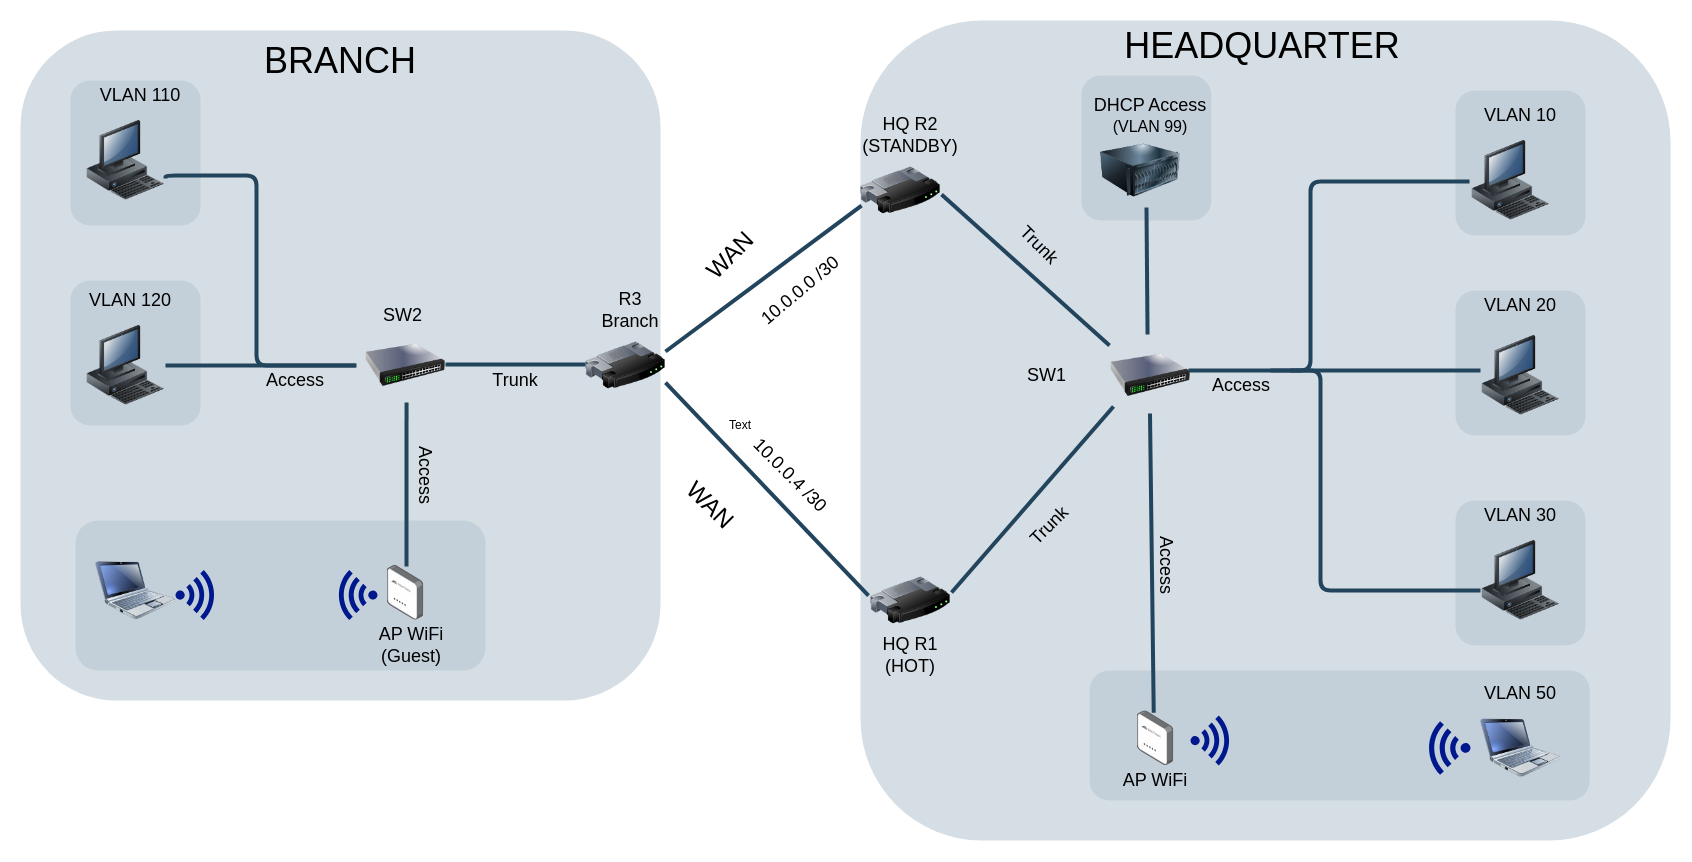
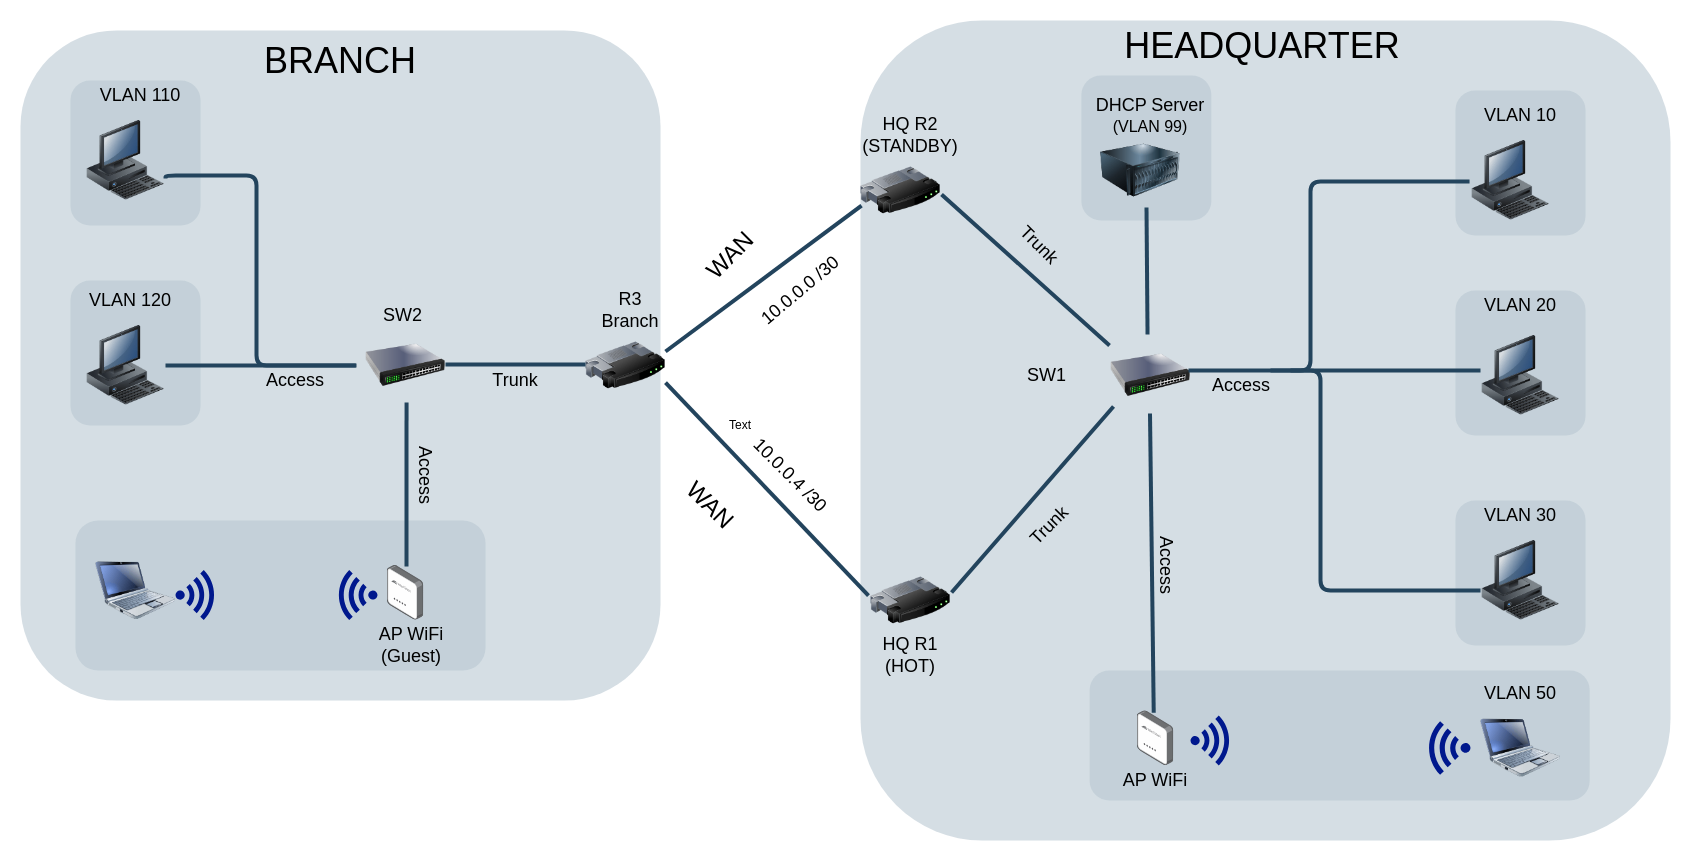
node "DHCP Access (VLAN 99)": label "DHCP Access (VLAN 99)" -> "DHCP Server (VLAN 99)"
